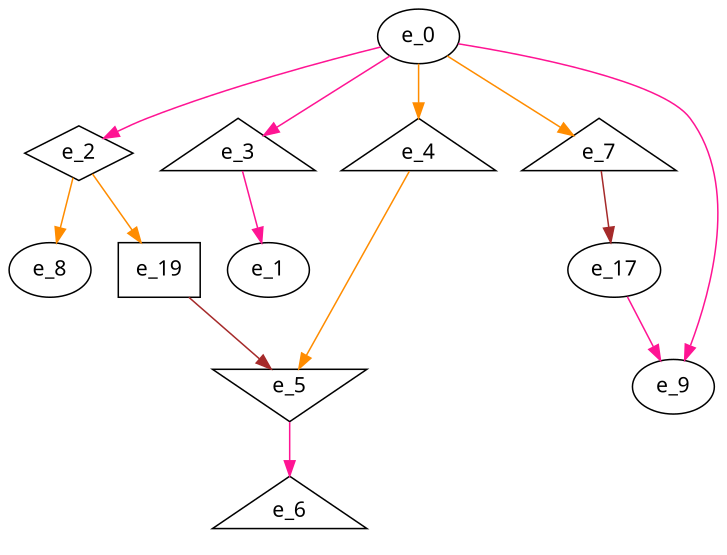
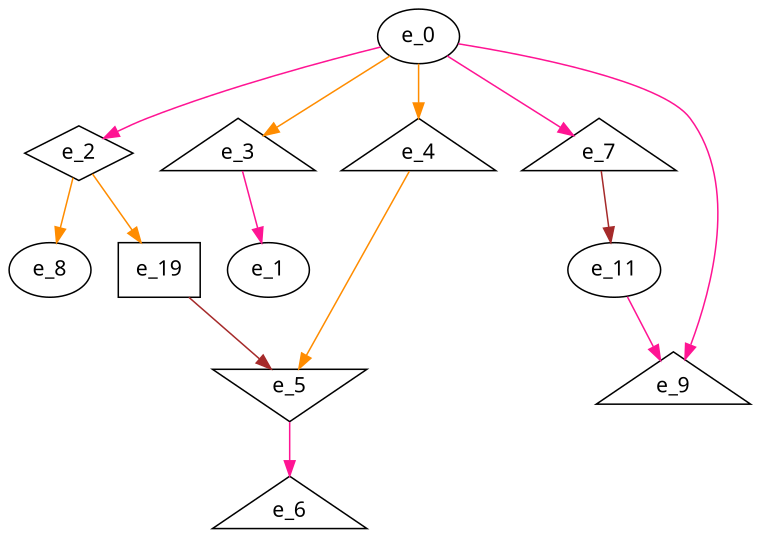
edge "e_0" -> "e_3": color deeppink -> darkorange
edge "e_0" -> "e_7": color darkorange -> deeppink
node "e_17": label "e_17" -> "e_11"
node "e_9": shape ellipse -> triangle
